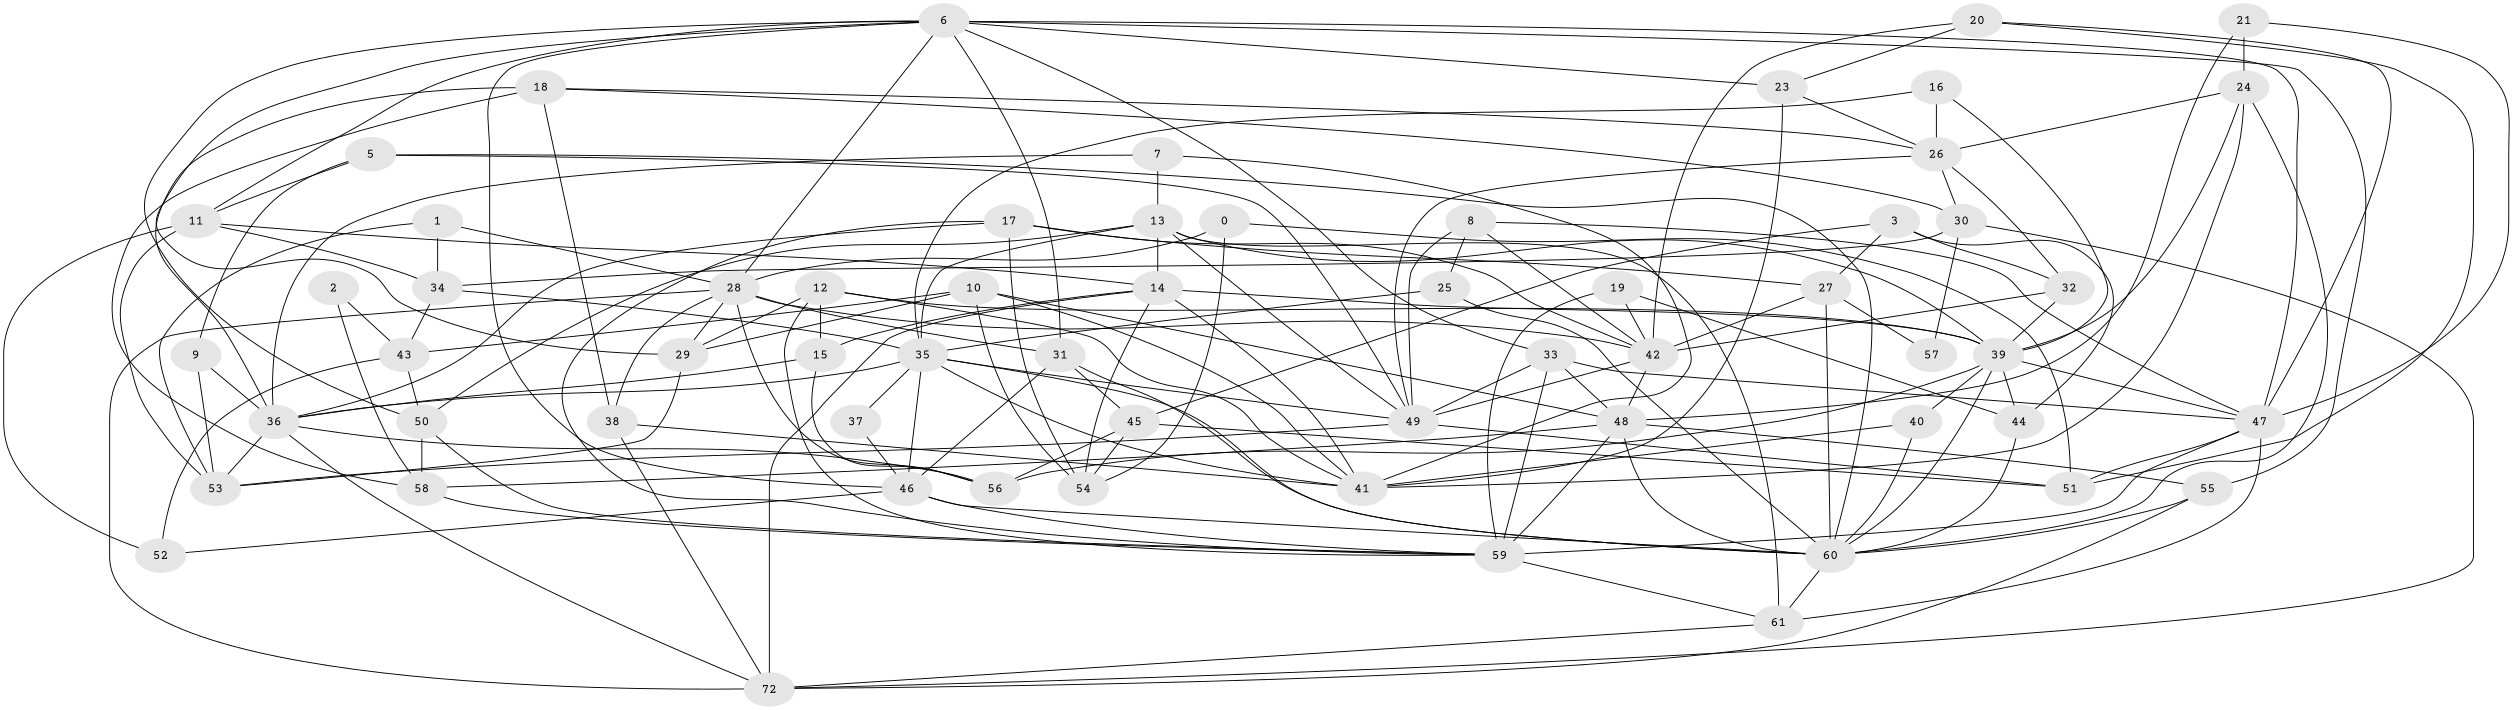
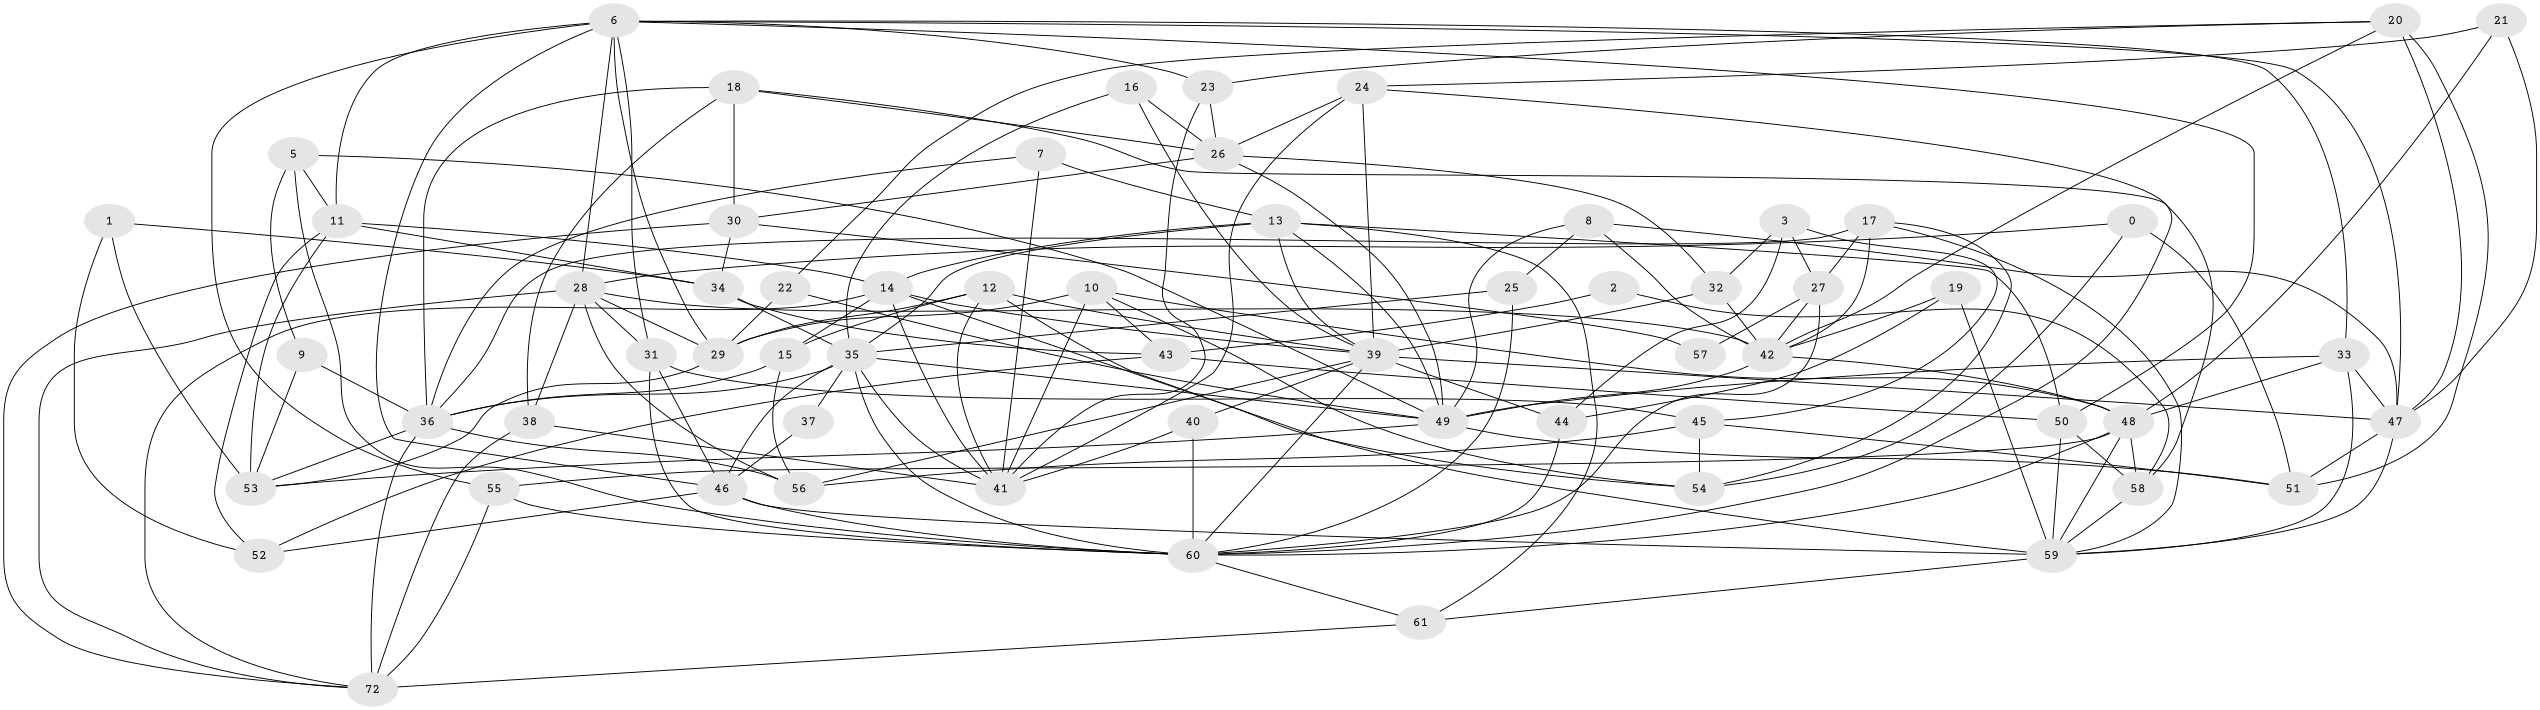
edge "1" -- "28": now "1" -- "52"
node "22": added
edge "47" -- "61": removed
